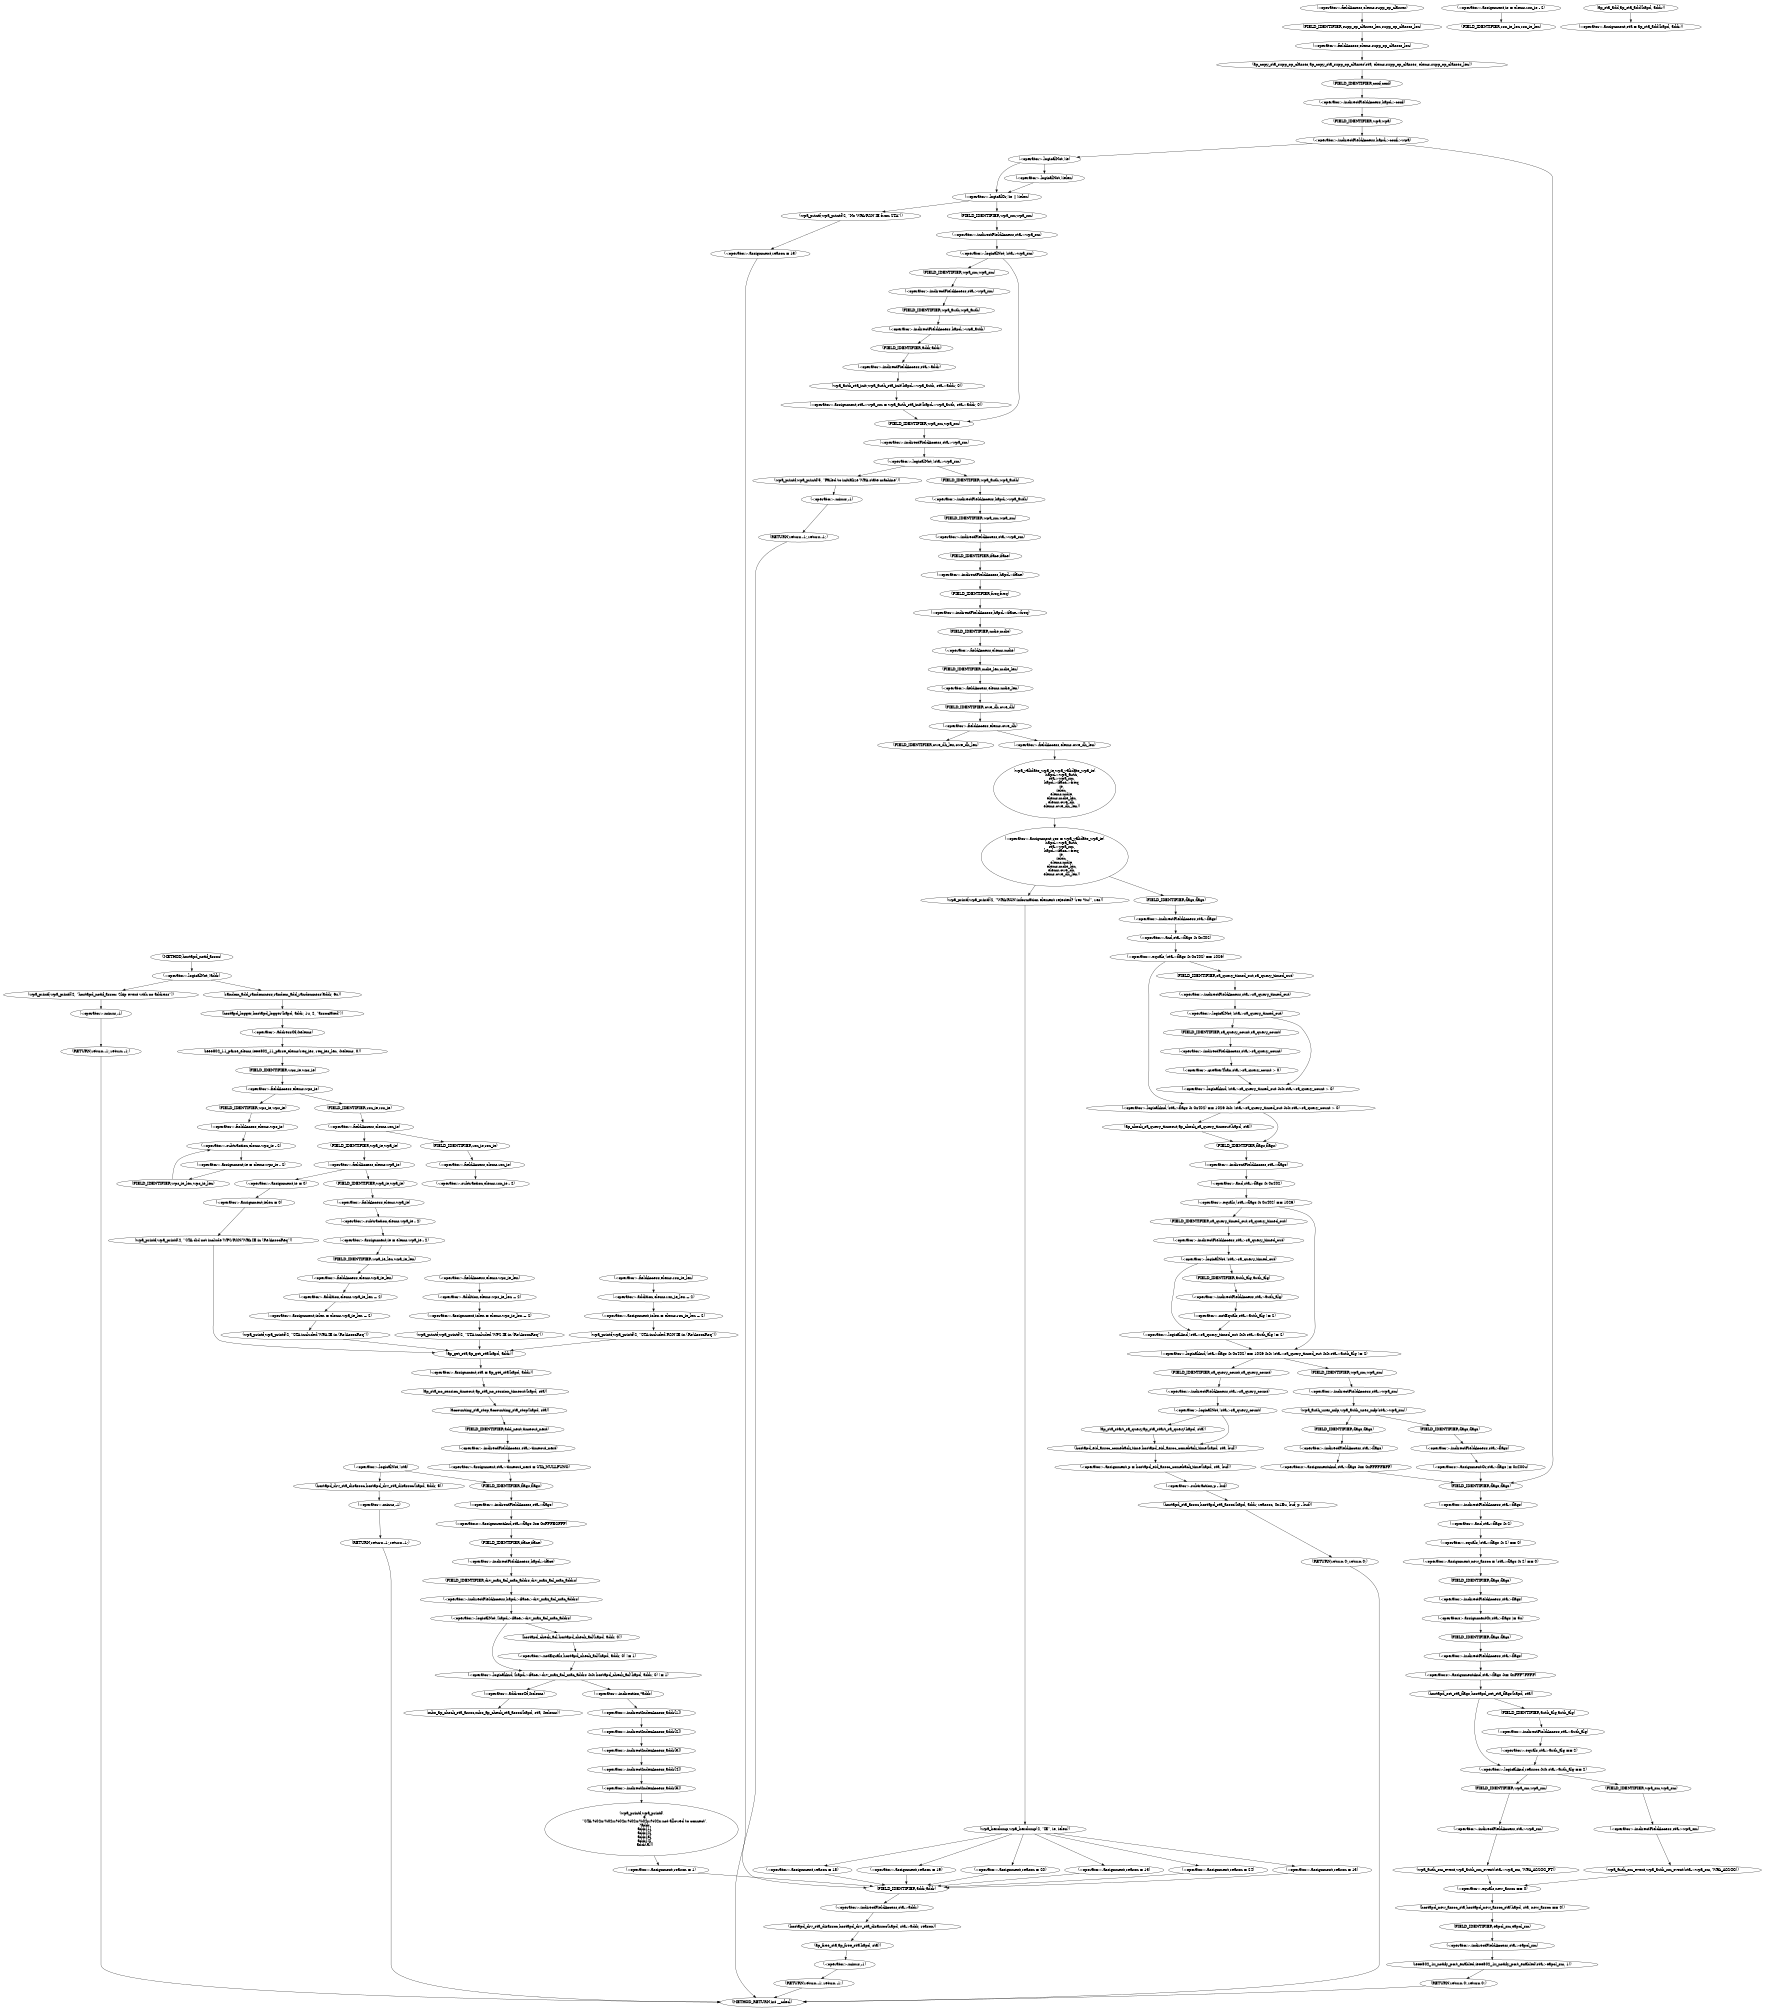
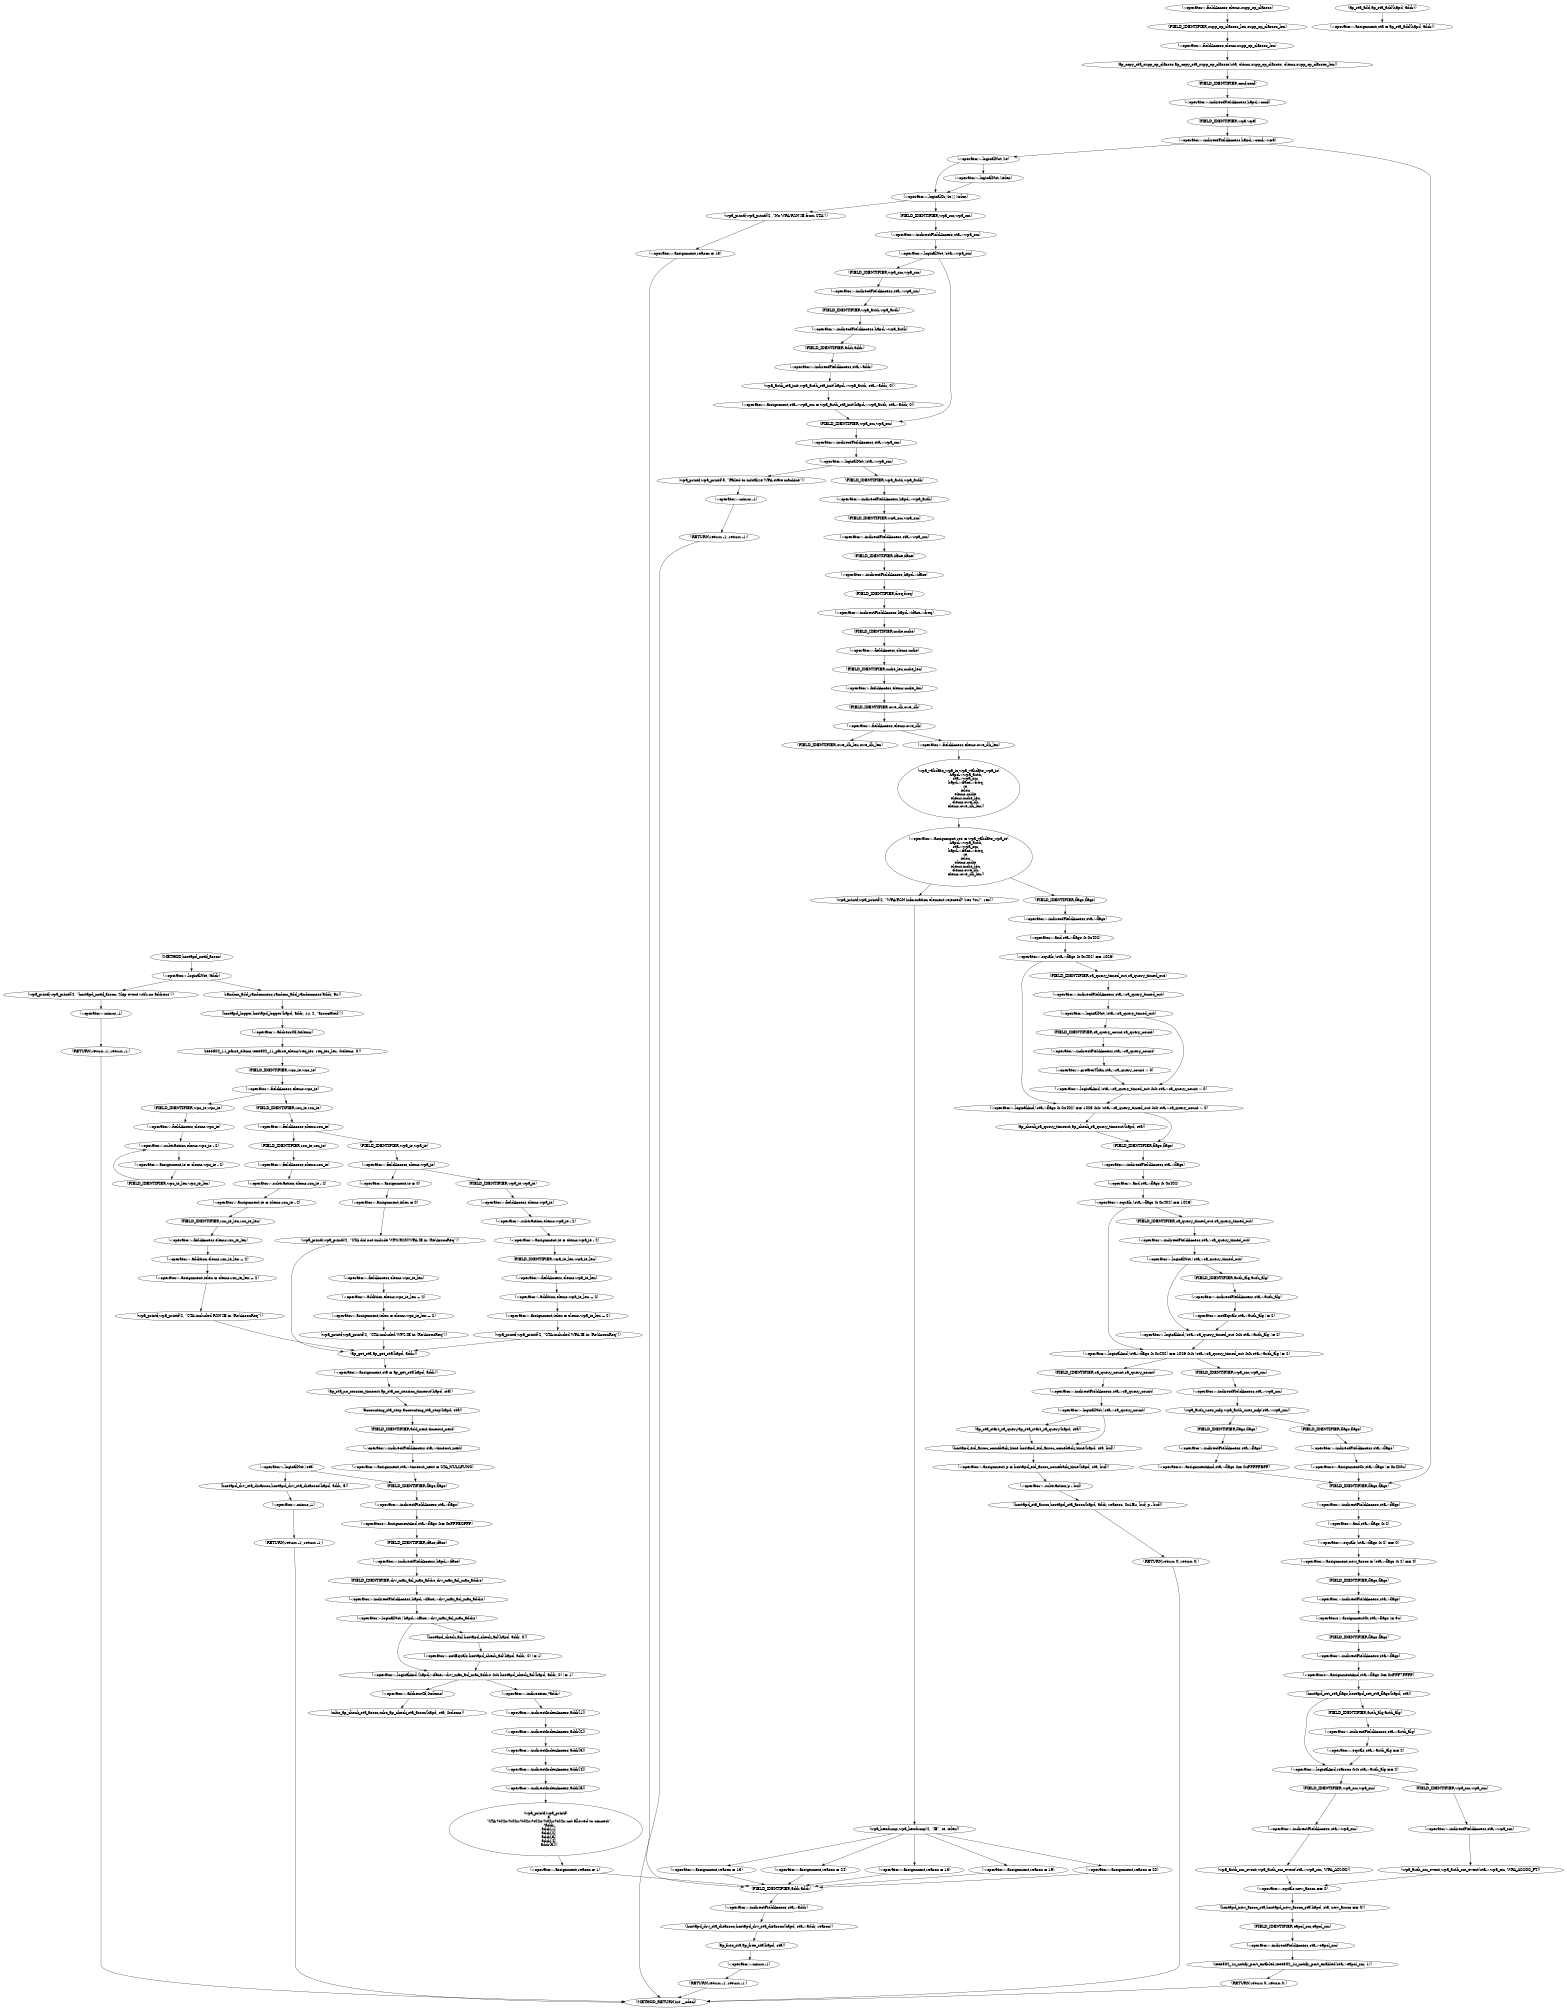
edge "(<operator>.subtraction,elems.rsn_ie - 2)" -> "(<operator>.assignment,ie = elems.rsn_ie - 2)": added
edge "(FIELD_IDENTIFIER,rsn_ie_len,rsn_ie_len)" -> "(<operator>.fieldAccess,elems.rsn_ie_len)": added
node "(<operator>.assignment,reason = 18)": removed
